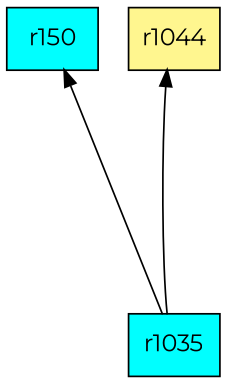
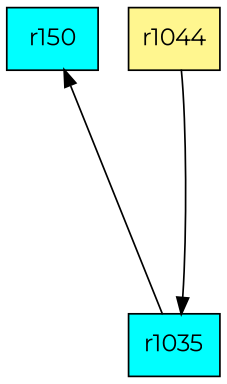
edge "r1035" -> "r1044": reversed
